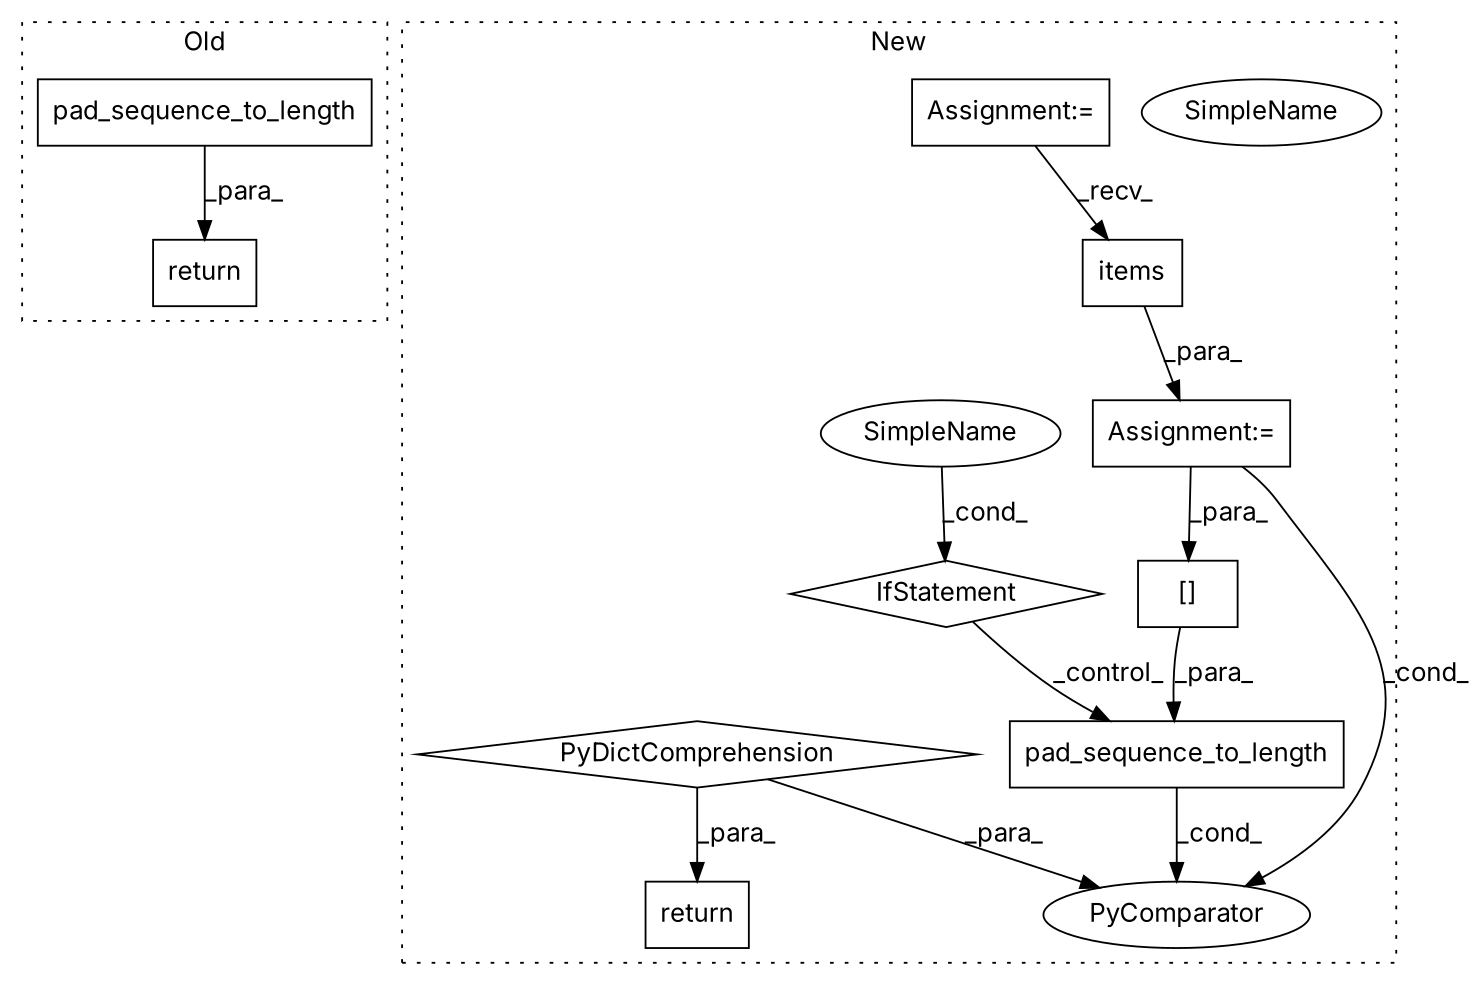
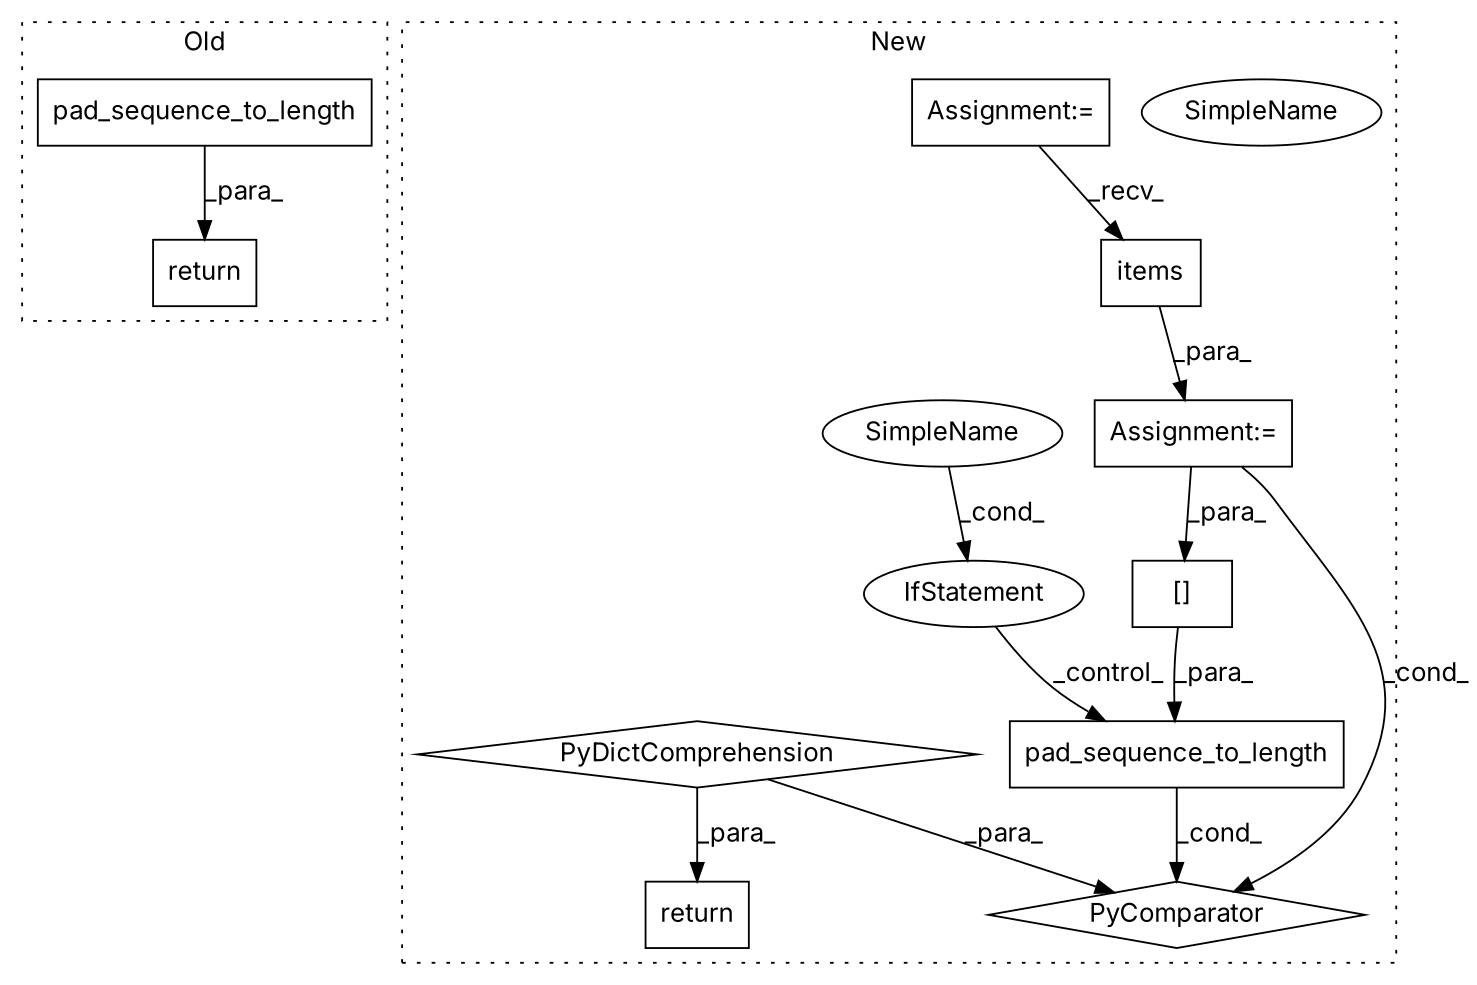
node "IfStatement": shape diamond -> ellipse
node "PyComparator": shape ellipse -> diamond
